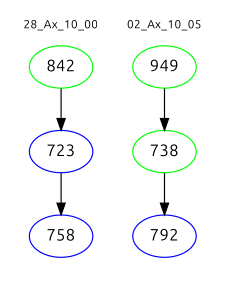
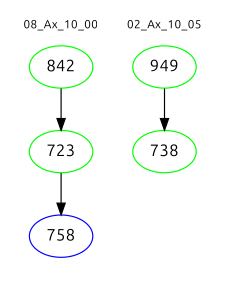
cluster "28_Ax_10_00": label "28_Ax_10_00" -> "08_Ax_10_00"
node "723": color blue -> green
node "792": removed
